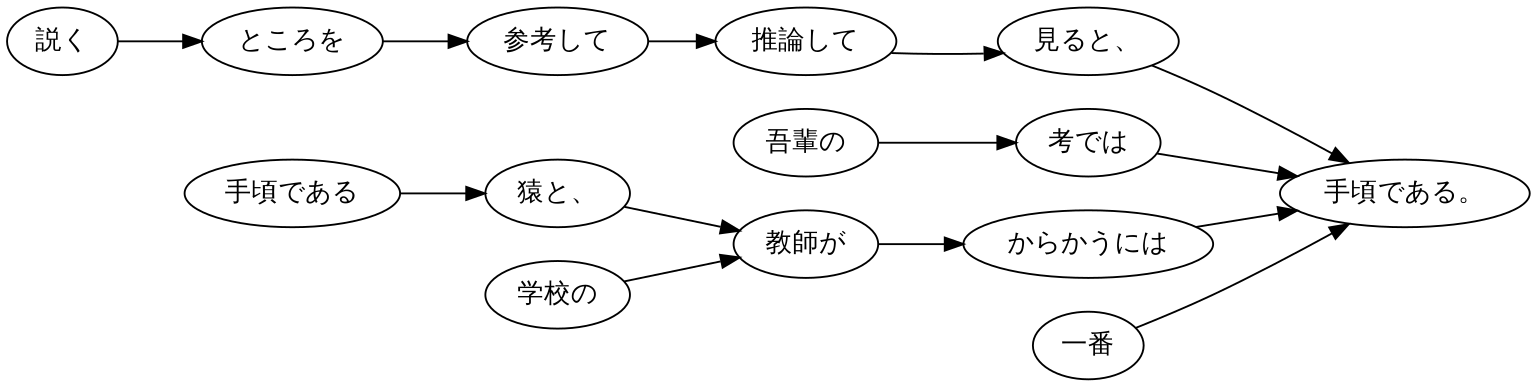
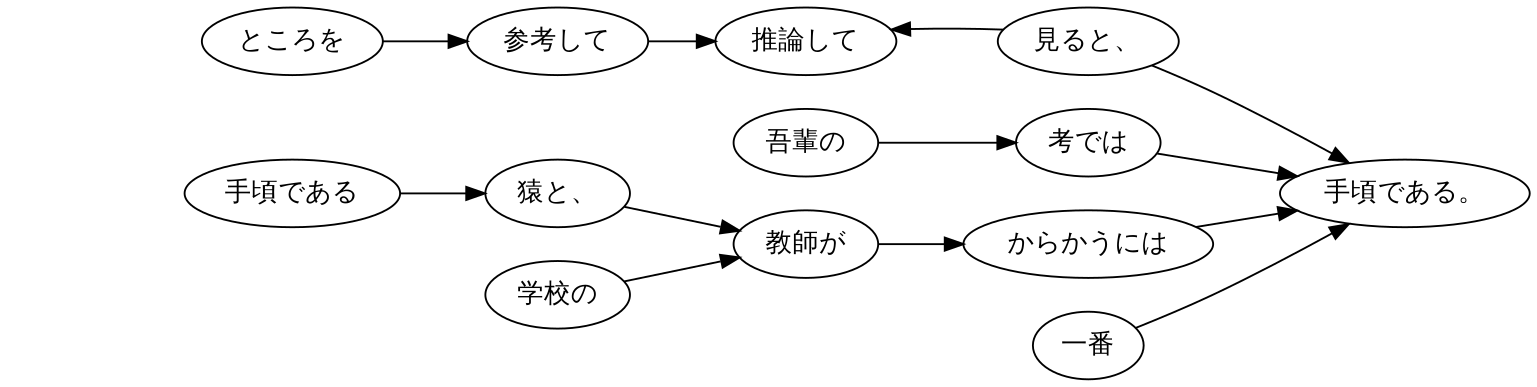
node "説く": removed
edge "推論して" -> "見ると、": reversed
